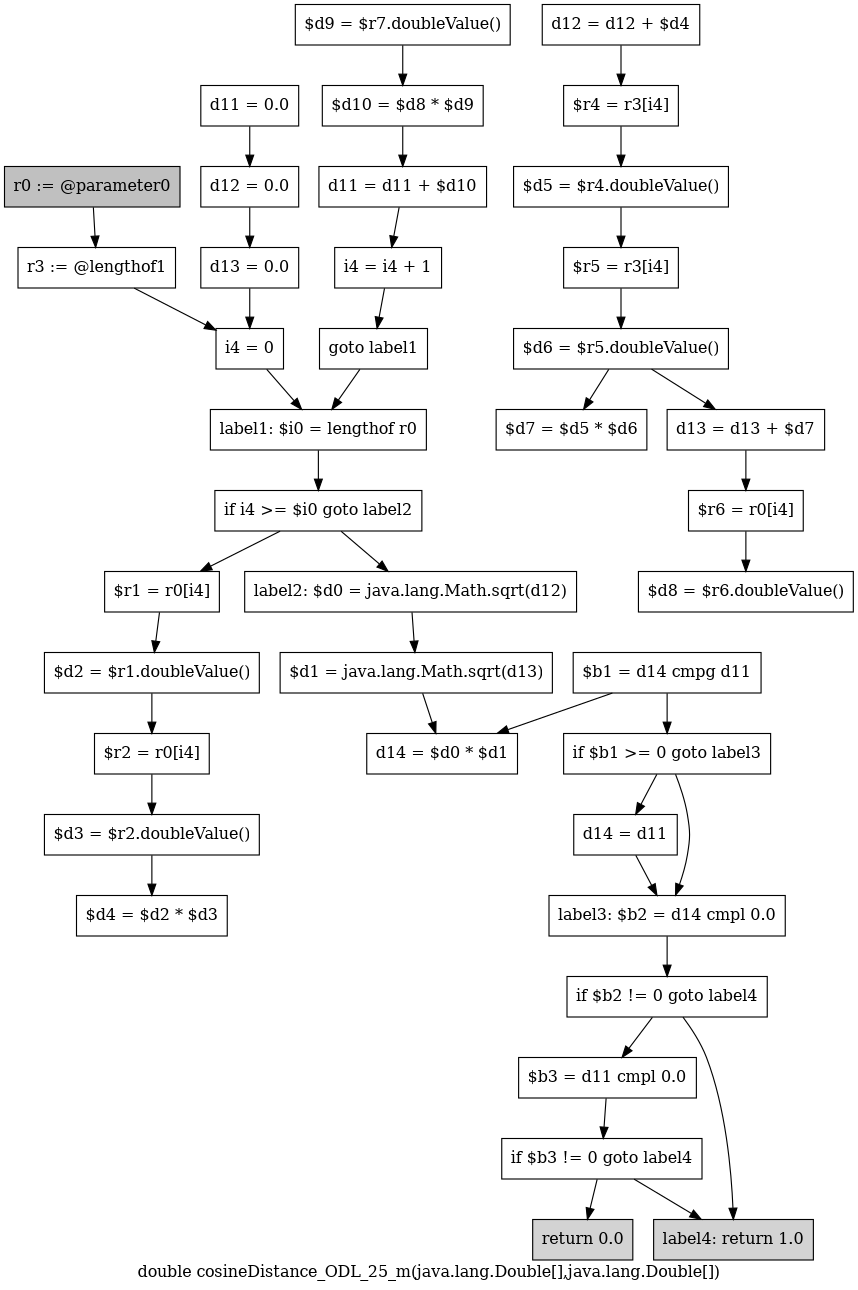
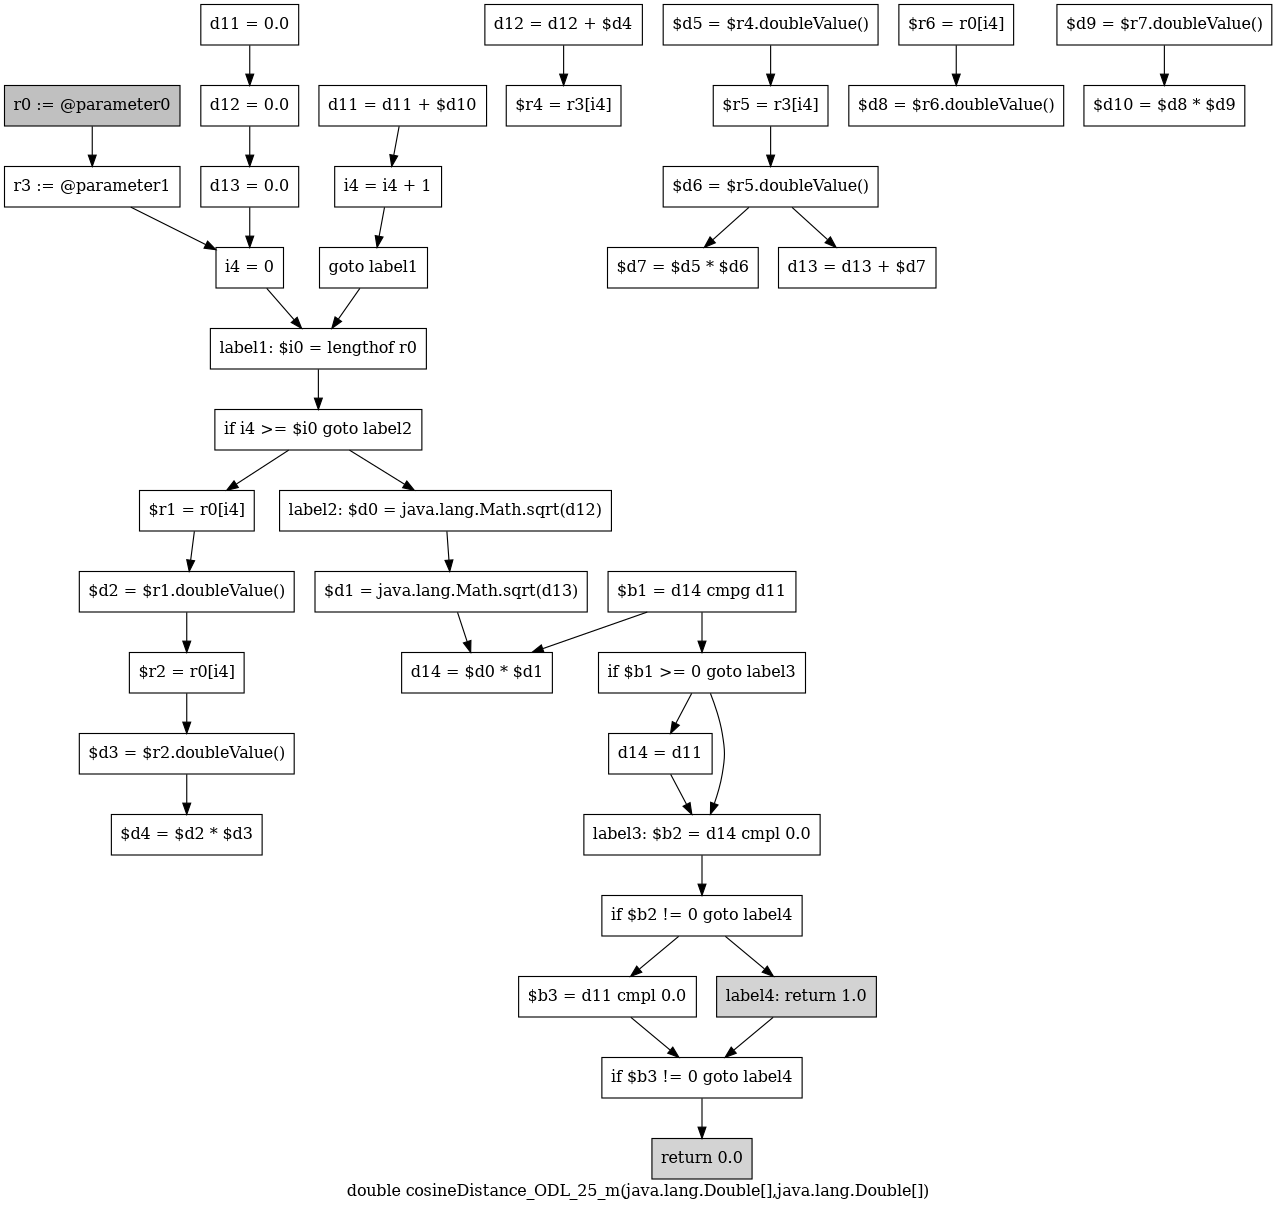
edge "$d10 = $d8 * $d9" -> "d11 = d11 + $d10": removed
edge "$r4 = r3[i4]" -> "$d5 = $r4.doubleValue()": removed
node "r3 := @lengthof1": label "r3 := @lengthof1" -> "r3 := @parameter1"
edge "d13 = d13 + $d7" -> "$r6 = r0[i4]": removed
edge "if $b3 != 0 goto label4" -> "label4: return 1.0": reversed
